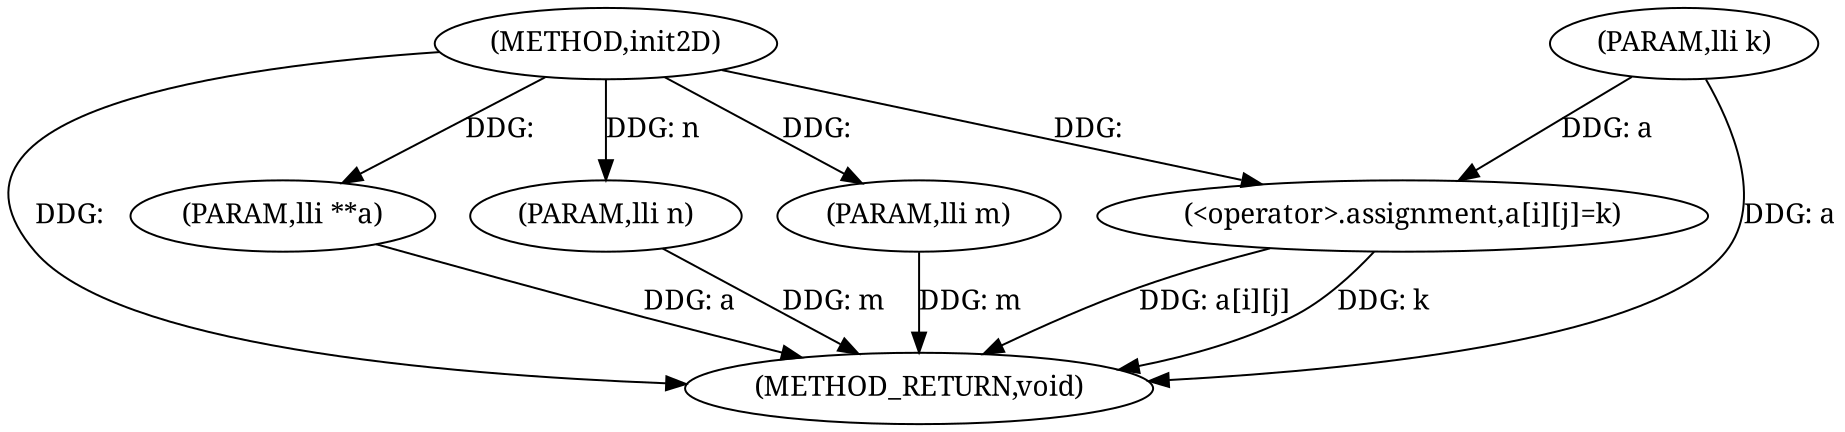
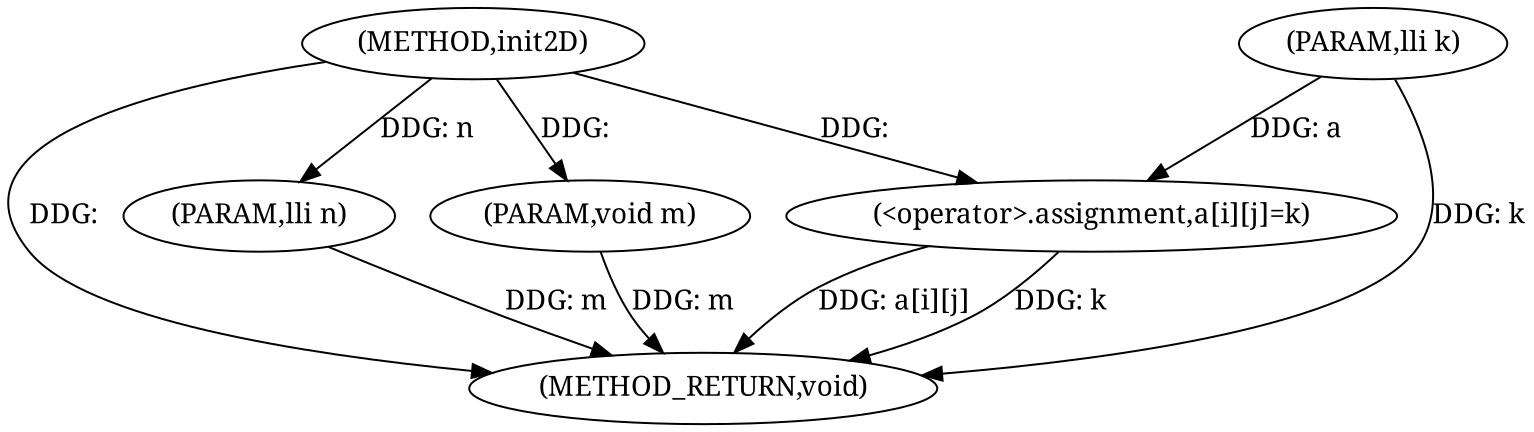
node "(PARAM,lli **a)": removed
node "(PARAM,lli m)": label "(PARAM,lli m)" -> "(PARAM,void m)"
edge "(PARAM,lli k)" -> "(METHOD_RETURN,void)": label "DDG: a" -> "DDG: k"
